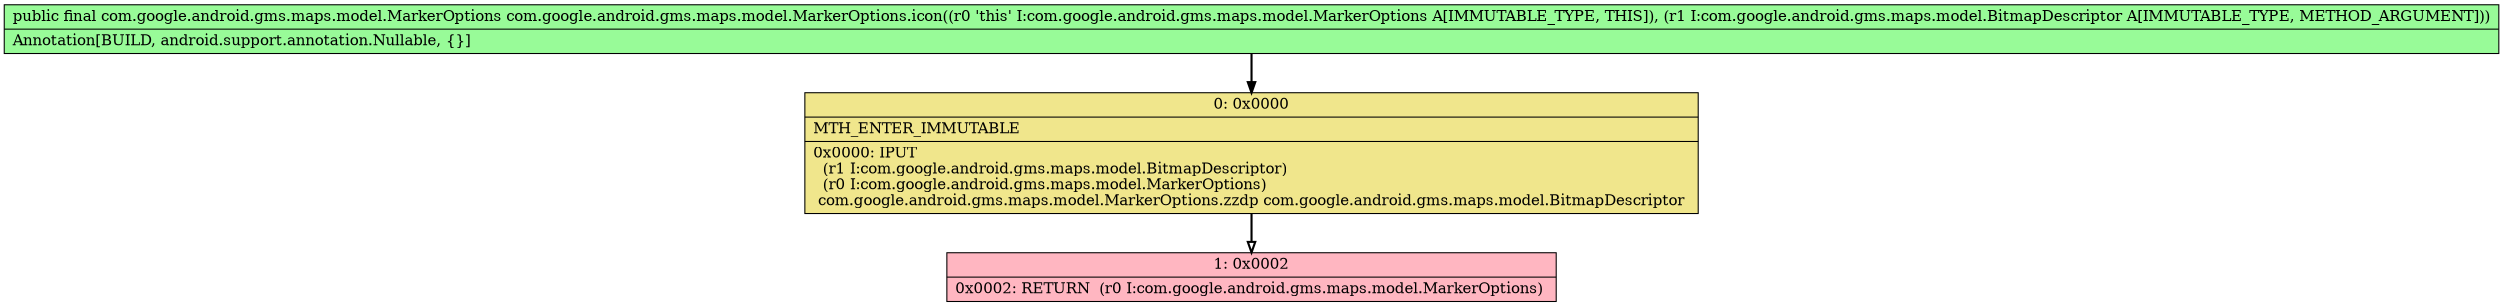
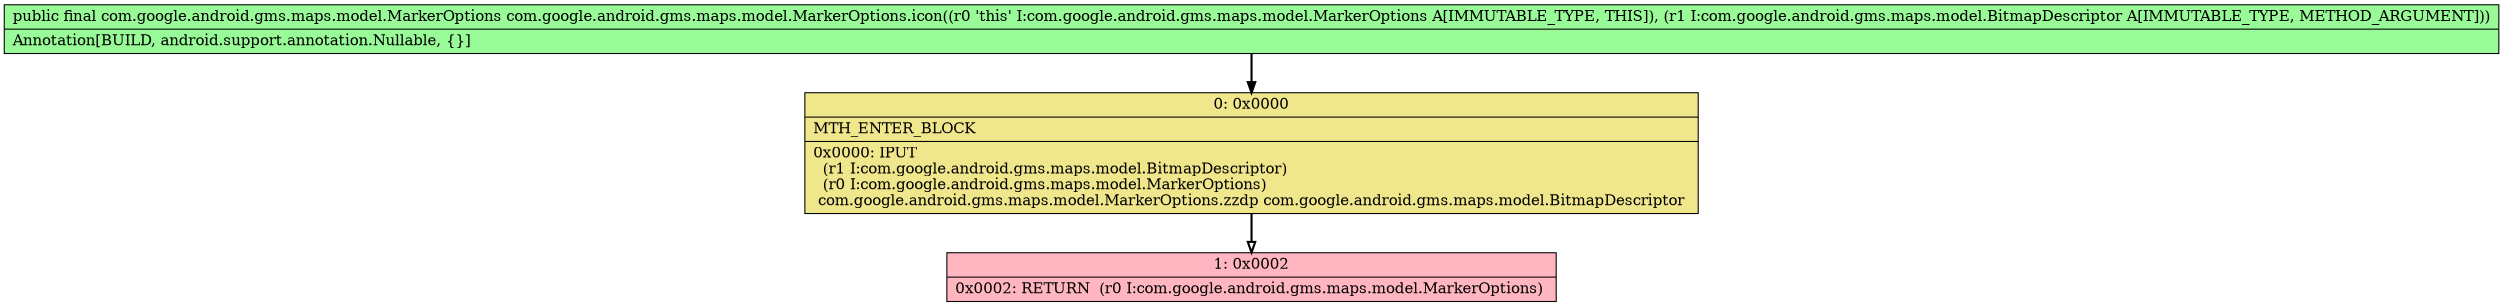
node "0: 0x0000": text "MTH_ENTER_IMMUTABLE" -> "MTH_ENTER_BLOCK"
